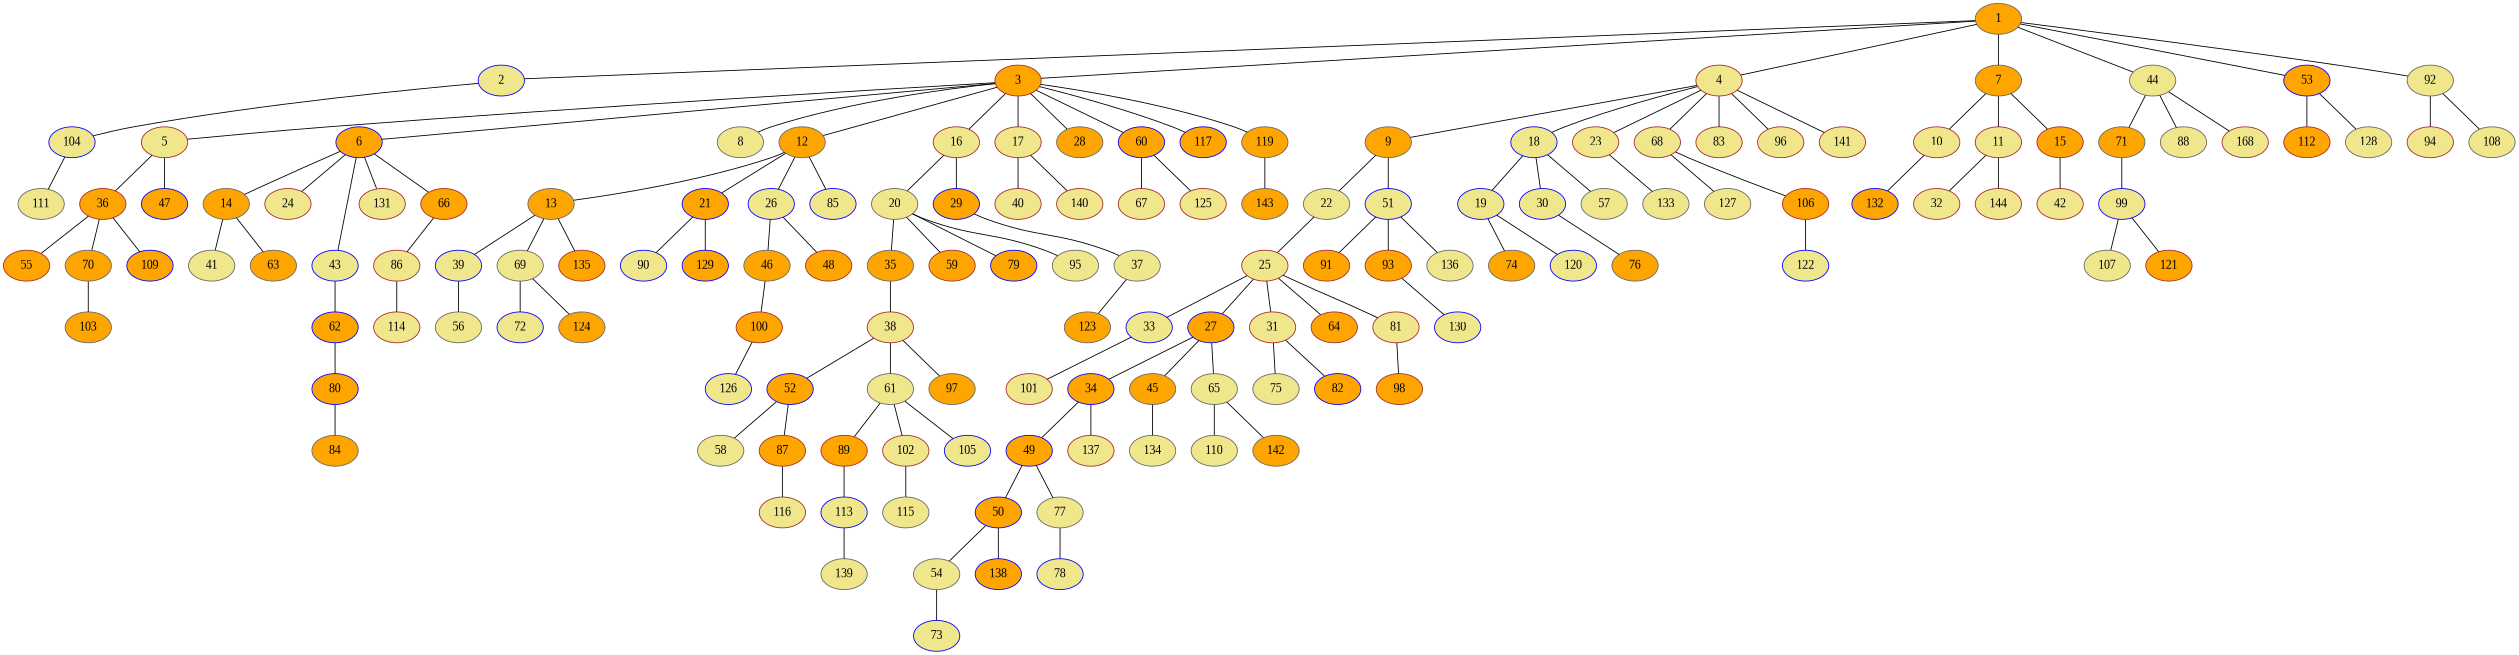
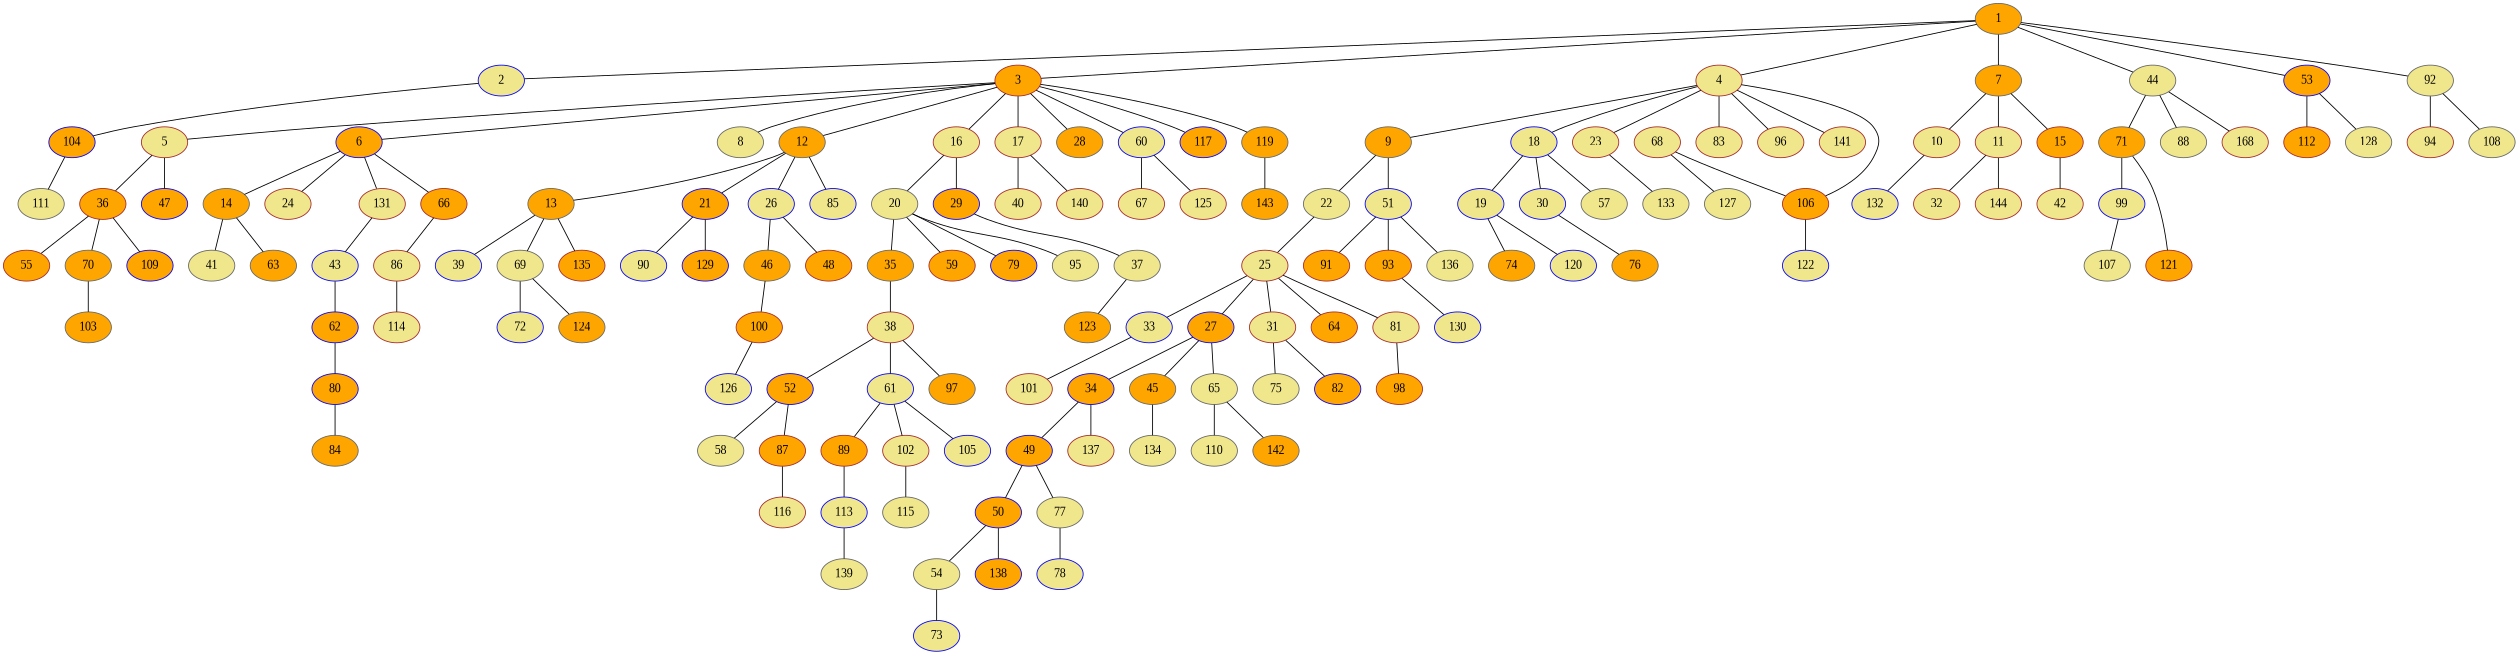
edge "4" -- "68": now "4" -- "106"
node "104": fillcolor khaki -> orange
node "60": fillcolor orange -> khaki
edge "6" -- "43": now "131" -- "43"
node "132": fillcolor orange -> khaki
edge "99" -- "121": now "71" -- "121"
node "56": removed
node "61": color gray40 -> blue
